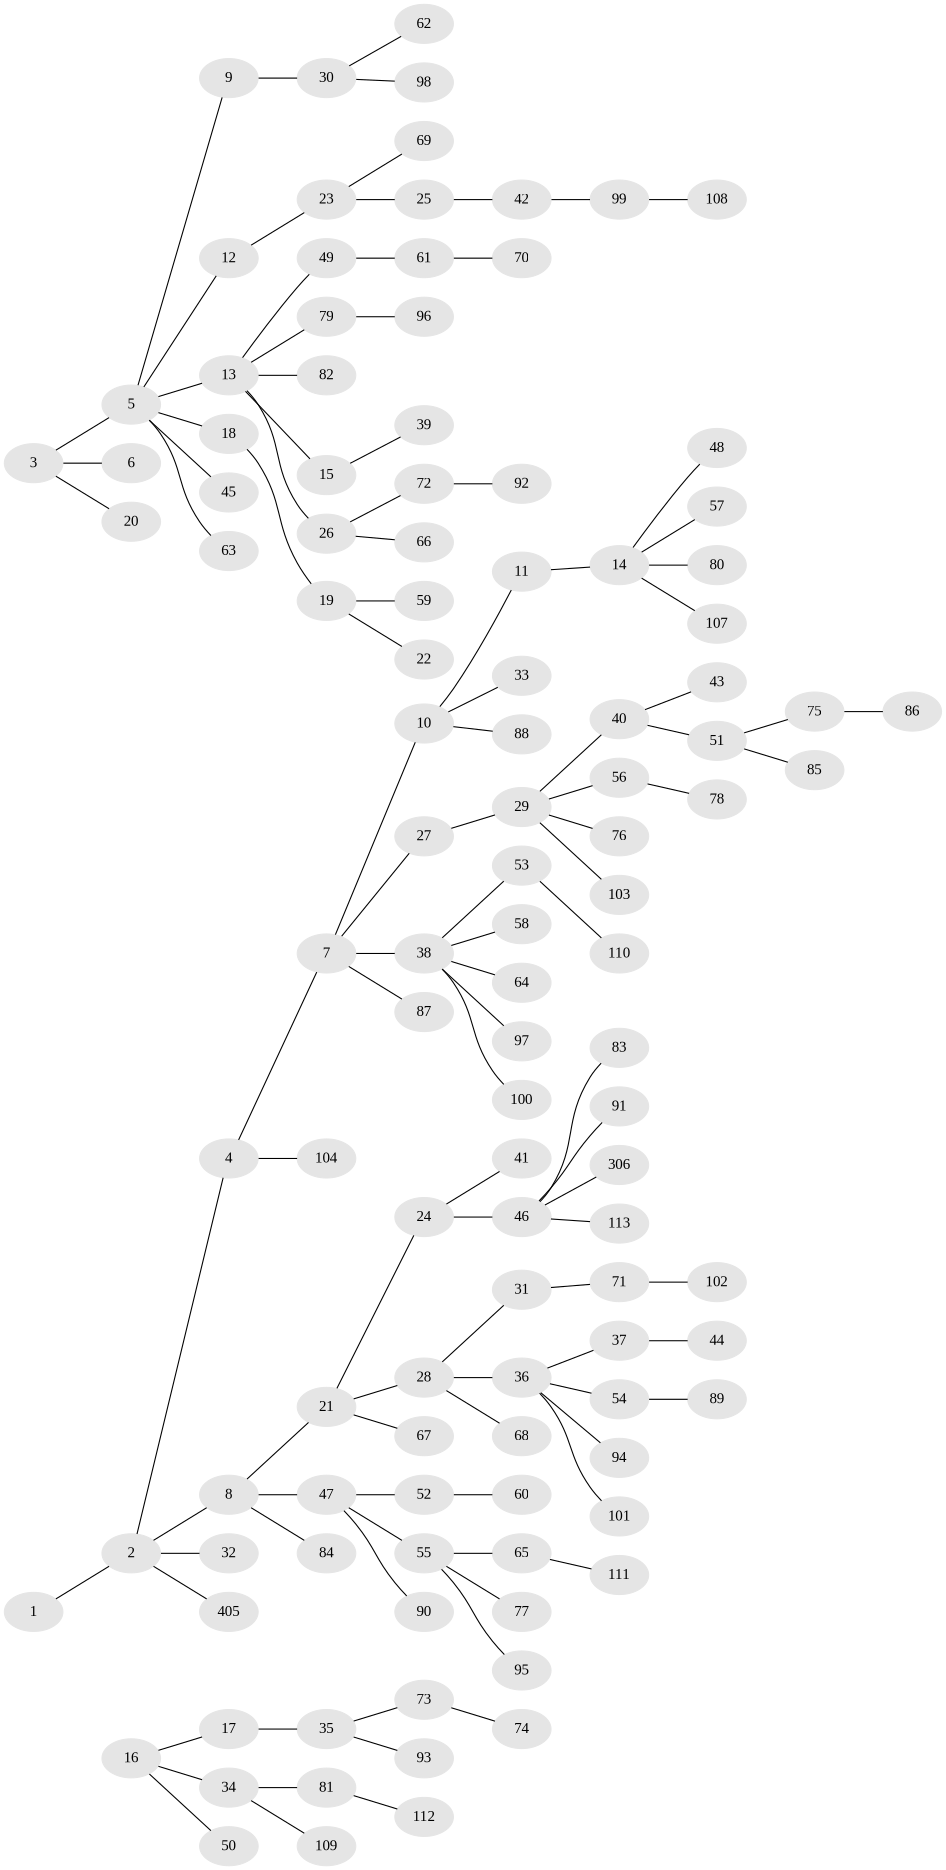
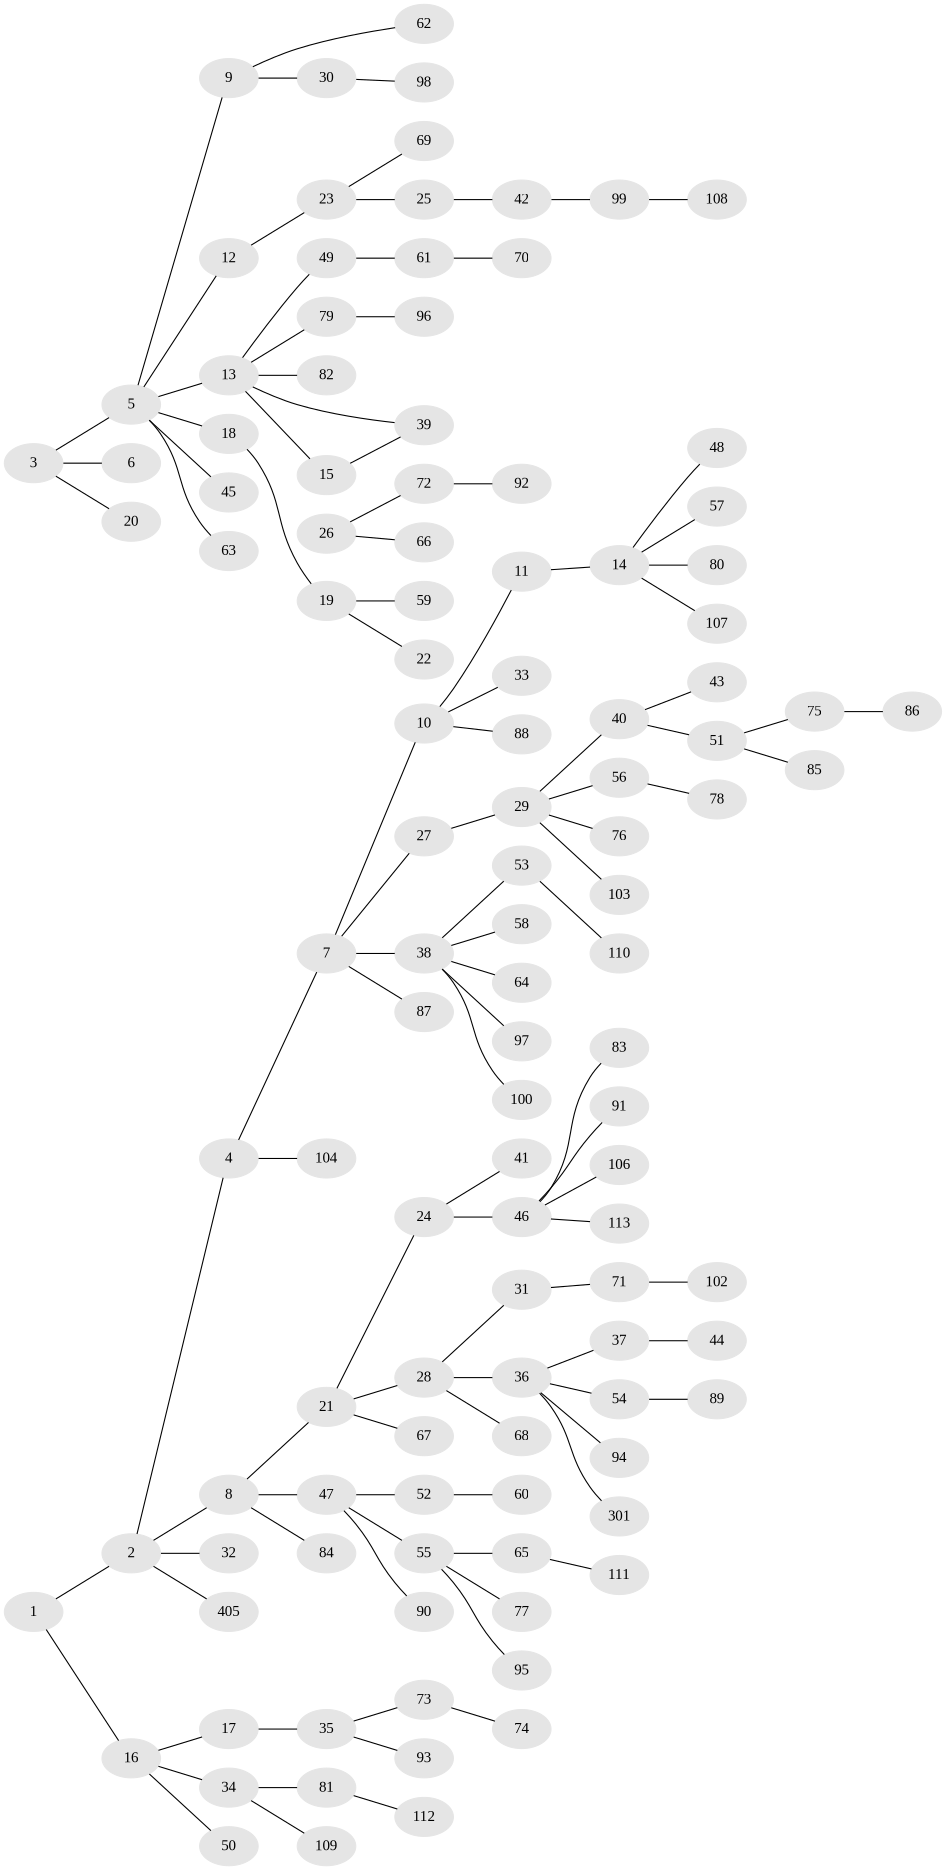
edge "62" -- "30": now "62" -- "9"
edge "13" -- "26": now "13" -- "39"
node "306": label "306" -> "106"
node "101": label "101" -> "301"
edge "1" -- "16": added
